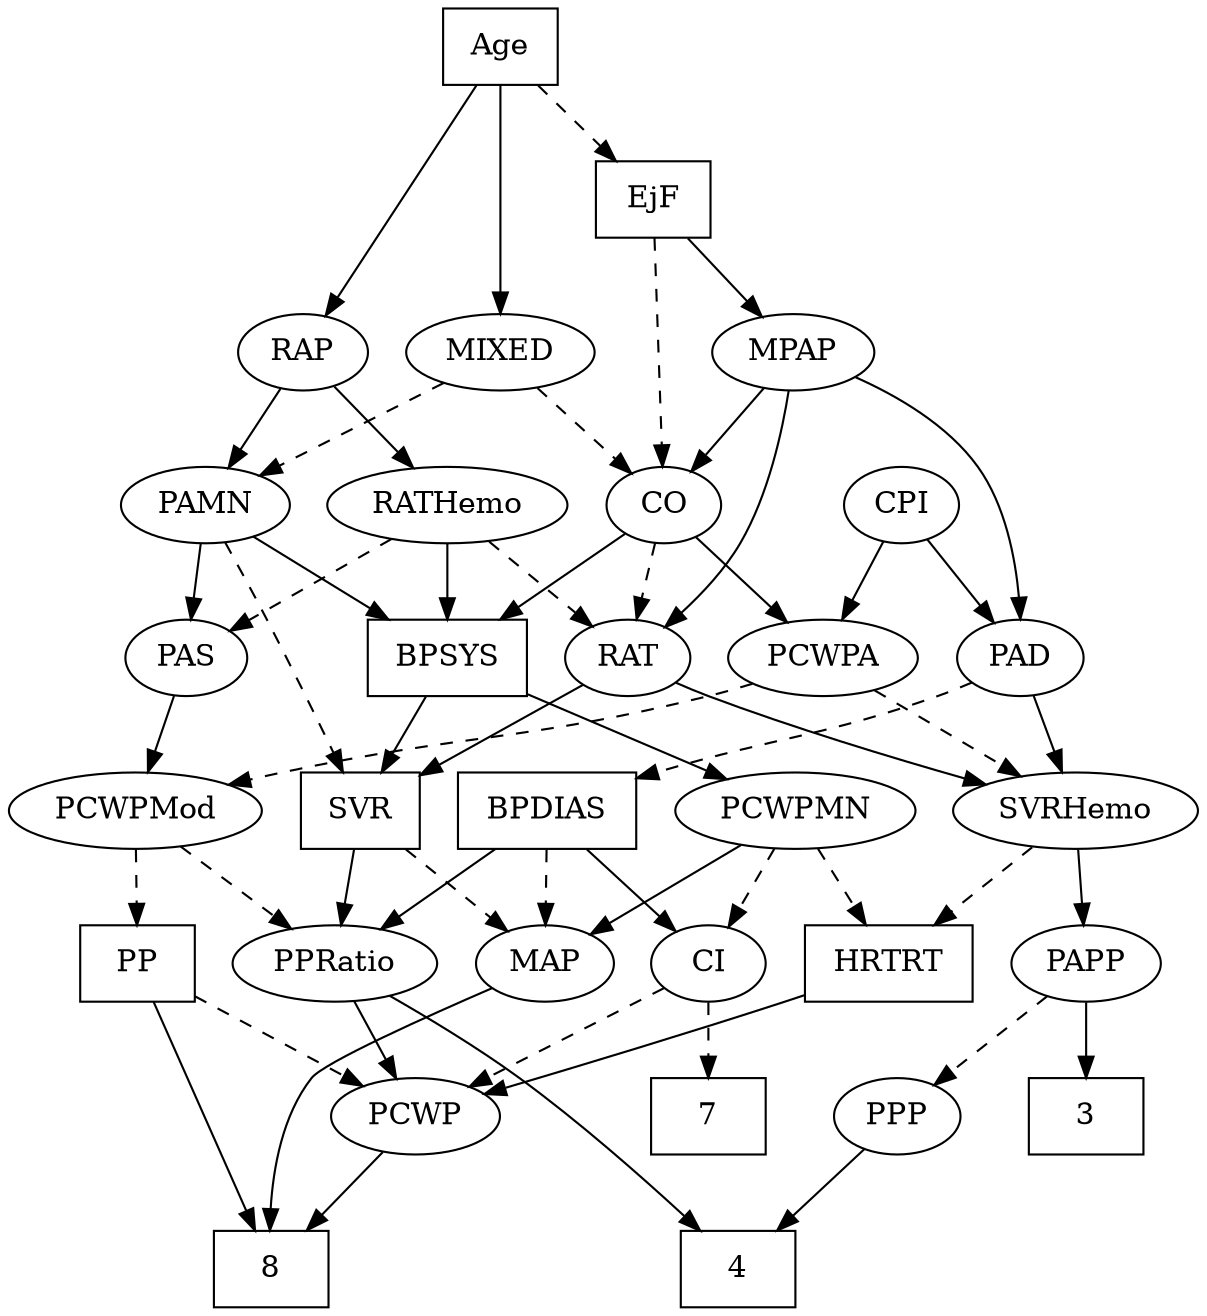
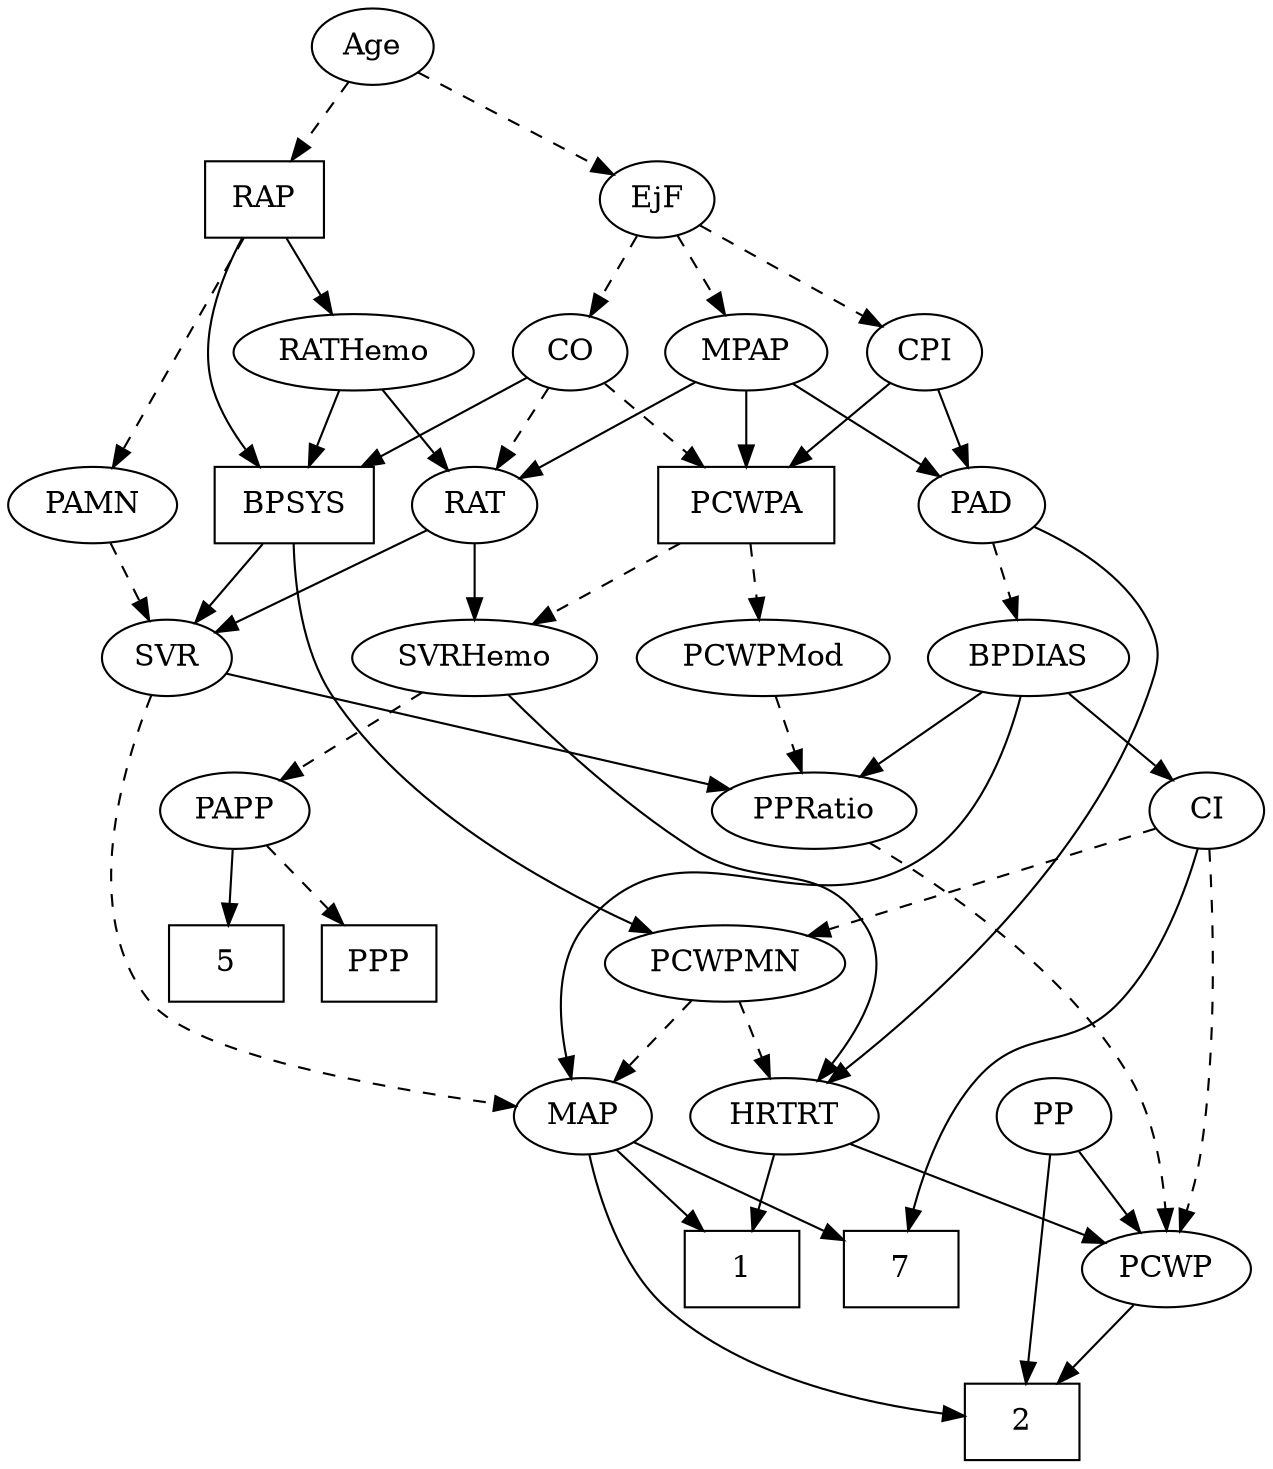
node "Age": shape box -> ellipse
edge "Age" -> "RAP": style solid -> dashed
node "EjF": shape box -> ellipse
edge "EjF" -> "MPAP": style solid -> dashed
edge "EjF" -> "CPI": added
node "RAP": shape ellipse -> box
node "MIXED": removed
edge "RAP" -> "PAMN": style solid -> dashed
edge "MPAP" -> "CO": now "MPAP" -> "PCWPA"
edge "PAMN" -> "BPSYS": now "RAP" -> "BPSYS"
edge "CO" -> "PCWPA": style solid -> dashed
edge "RATHemo" -> "RAT": style dashed -> solid
node "PAS": removed
node "PCWPA": shape ellipse -> box
edge "PAD" -> "SVRHemo": now "PAD" -> "HRTRT"
node "SVR": shape box -> ellipse
node "BPDIAS": shape box -> ellipse
edge "PCWPMod" -> "PP": removed
edge "BPDIAS" -> "MAP": style dashed -> solid
edge "SVRHemo" -> "PAPP": style solid -> dashed
edge "PCWPMN" -> "CI": reversed
edge "SVRHemo" -> "HRTRT": style dashed -> solid
edge "PCWPMN" -> "MAP": style solid -> dashed
node "PP": shape box -> ellipse
node "HRTRT": shape box -> ellipse
edge "PPRatio" -> "PCWP": style solid -> dashed
edge "PP" -> "PCWP": style dashed -> solid
edge "CI" -> "7": style dashed -> solid
node "PPP": shape ellipse -> box
node "3": label "3" -> "5"
edge "MAP" -> "7": added
node "8": label "8" -> "2"
node "4": removed
node "1": added
